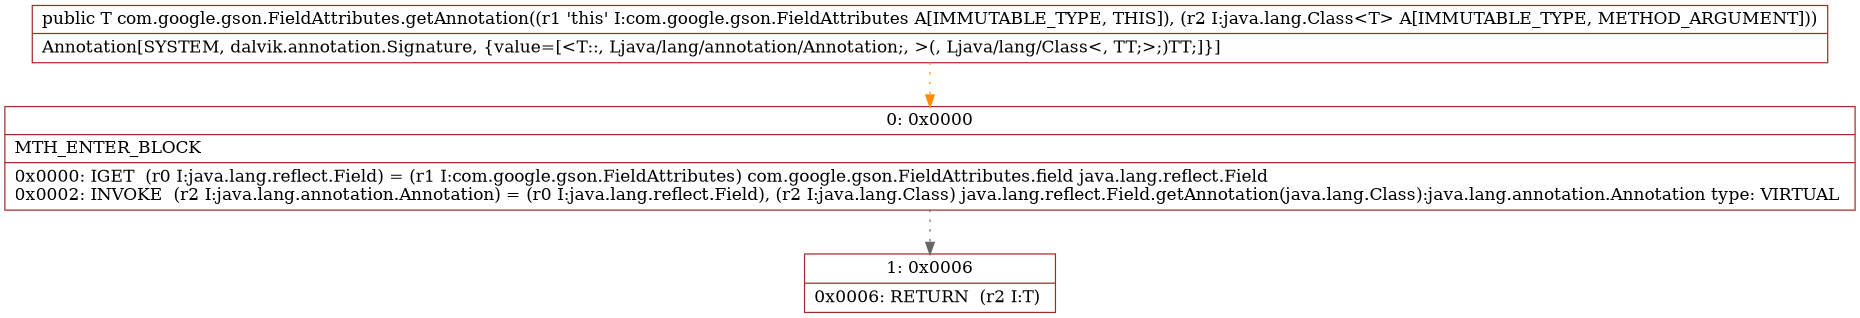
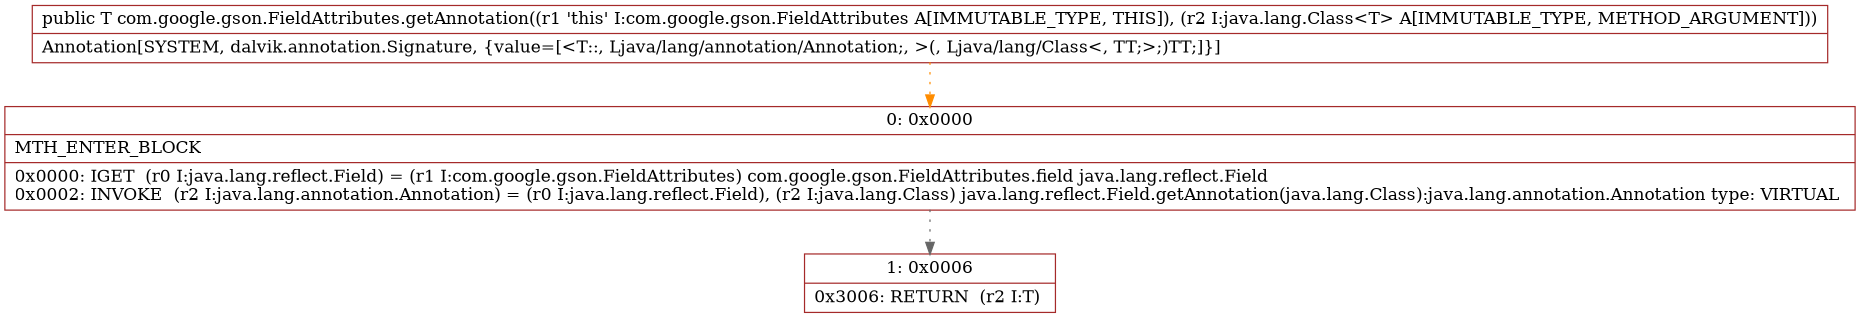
node "1: 0x0006": text "0x0006: RETURN  (r2 I:T)" -> "0x3006: RETURN  (r2 I:T)"
